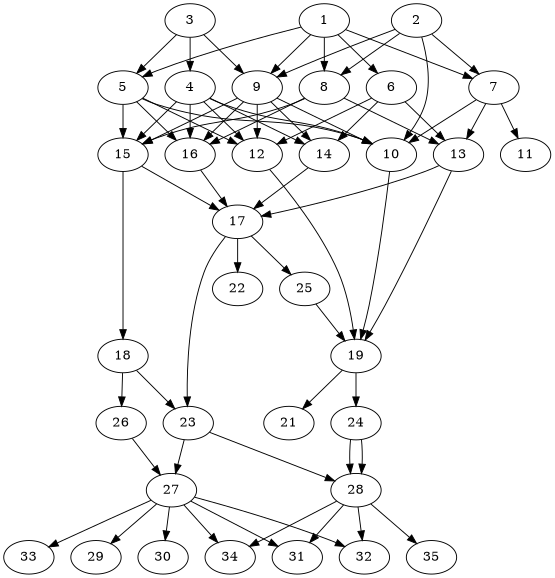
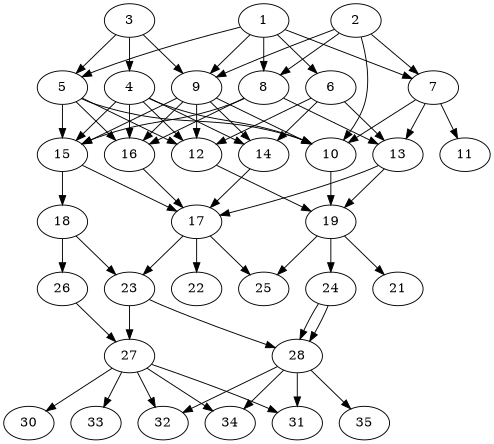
edge "25" -> "19": reversed
node "29": removed
